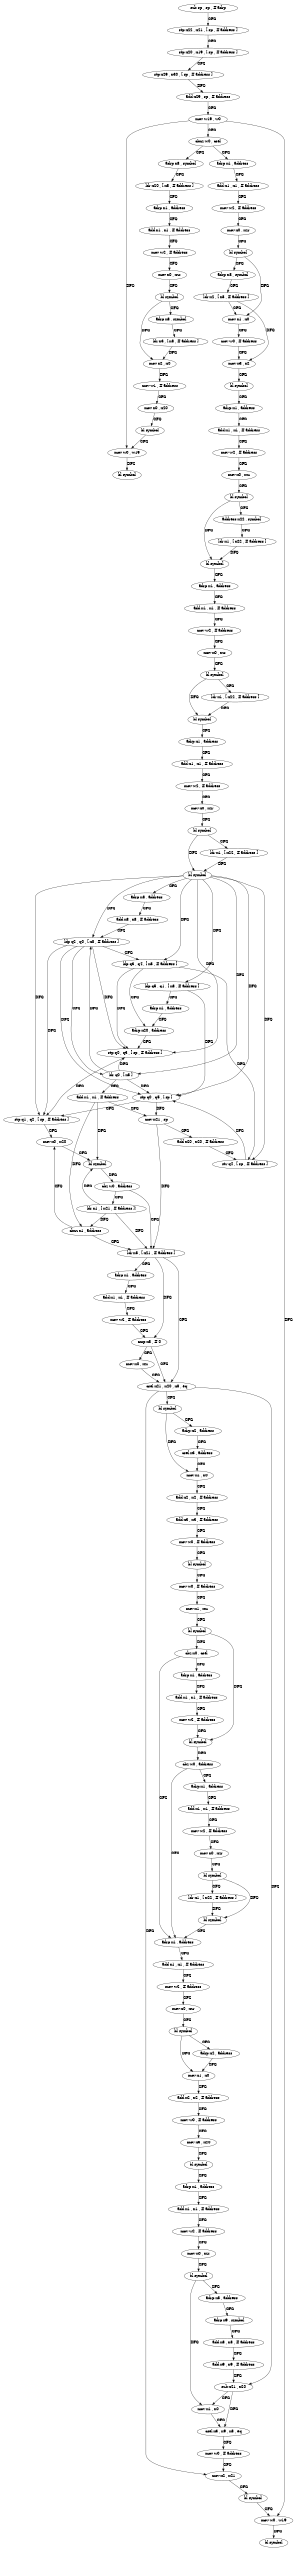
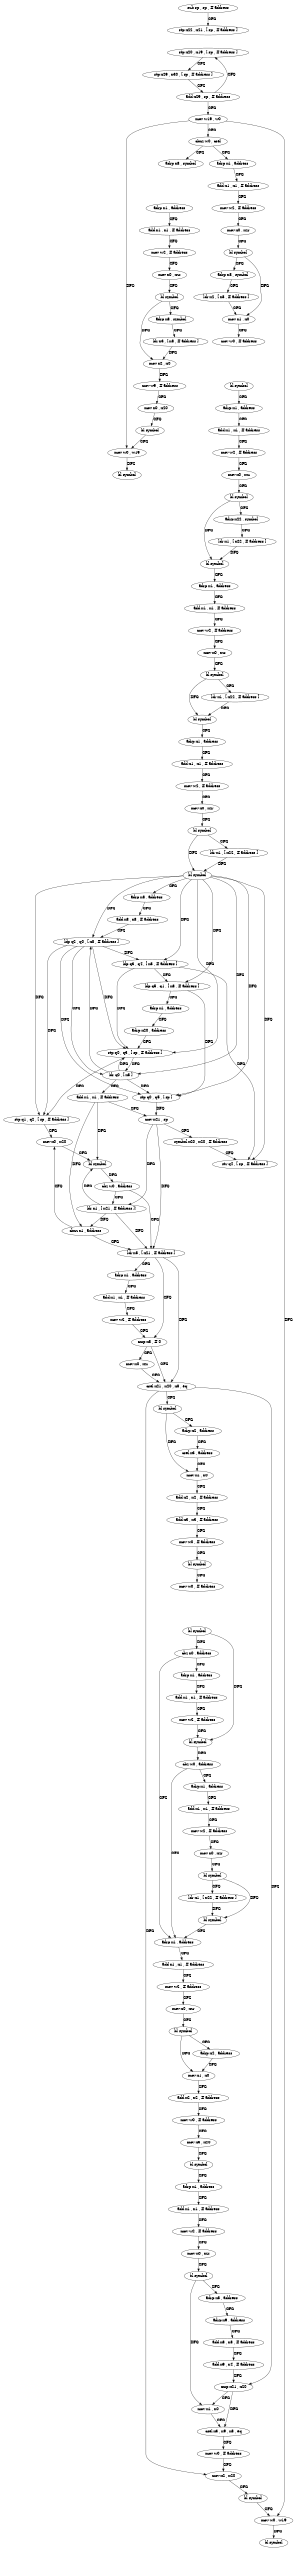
node "sub sp , sp , # adrp": label "sub sp , sp , # adrp" -> "sub sp , sp , # address"
edge "stp x22 , x21 , [ sp , # address ]" -> "stp x20 , x19 , [ sp , # address ]": now "add x29 , sp , # address" -> "stp x20 , x19 , [ sp , # address ]"
edge "stp x29 , x30 , [ sp , # address ]" -> "add x29 , sp , # address": label "DFG" -> "CFG"
node "ldr x20 , [ x8 , # address ]": removed
node "mov x3 , x2": removed
node "mov w1 , # address": label "mov w1 , # address" -> "mov w9 , # address"
node "address x22 , symbol": label "address x22 , symbol" -> "adrp x22 , symbol"
edge "ldp q2 , q0 , [ x8 , # address ]" -> "ldp q3 , q4 , [ x8 , # address ]": label "CFG" -> "DFG"
edge "ldp q3 , q4 , [ x8 , # address ]" -> "adrp x20 , address": now "ldp q3 , q4 , [ x8 , # address ]" -> "ldp q5 , q1 , [ x8 , # address ]"
edge "stp q0 , q3 , [ sp , # address ]" -> "ldr q0 , [ x8 ]": added, label "CFG"
edge "stp q0 , q5 , [ sp ]" -> "stp q1 , q2 , [ sp , # address ]": removed, label "CFG"
edge "str q4 , [ sp , # address ]" -> "stp q0 , q5 , [ sp ]": removed, label "CFG"
node "add x20 , x20 , # address": label "add x20 , x20 , # address" -> "symbol x20 , x20 , # address"
edge "mov x21 , sp" -> "ldr x1 , [ x21 , # address ]!": added, label "DFG"
edge "ldr x8 , [ x21 , # address ]" -> "cmp x8 , # 0": label "DFG" -> "CFG"
edge "ldr x8 , [ x21 , # address ]" -> "csel x21 , x20 , x8 , eq": label "CFG" -> "DFG"
node "mov x1 , xzr": removed
node "cbz x0 , csel": label "cbz x0 , csel" -> "cbz x0 , address"
node "adrp x9 , symbol": label "adrp x9 , symbol" -> "adrp x9 , address"
node "add x9 , x9 , # address": label "add x9 , x9 , # address" -> "add x9 , x4 , # address"
node "sub x21 , x20": label "sub x21 , x20" -> "cmp x21 , x20"
node "mov x2 , x21": label "mov x2 , x21" -> "mov x2 , x20"
